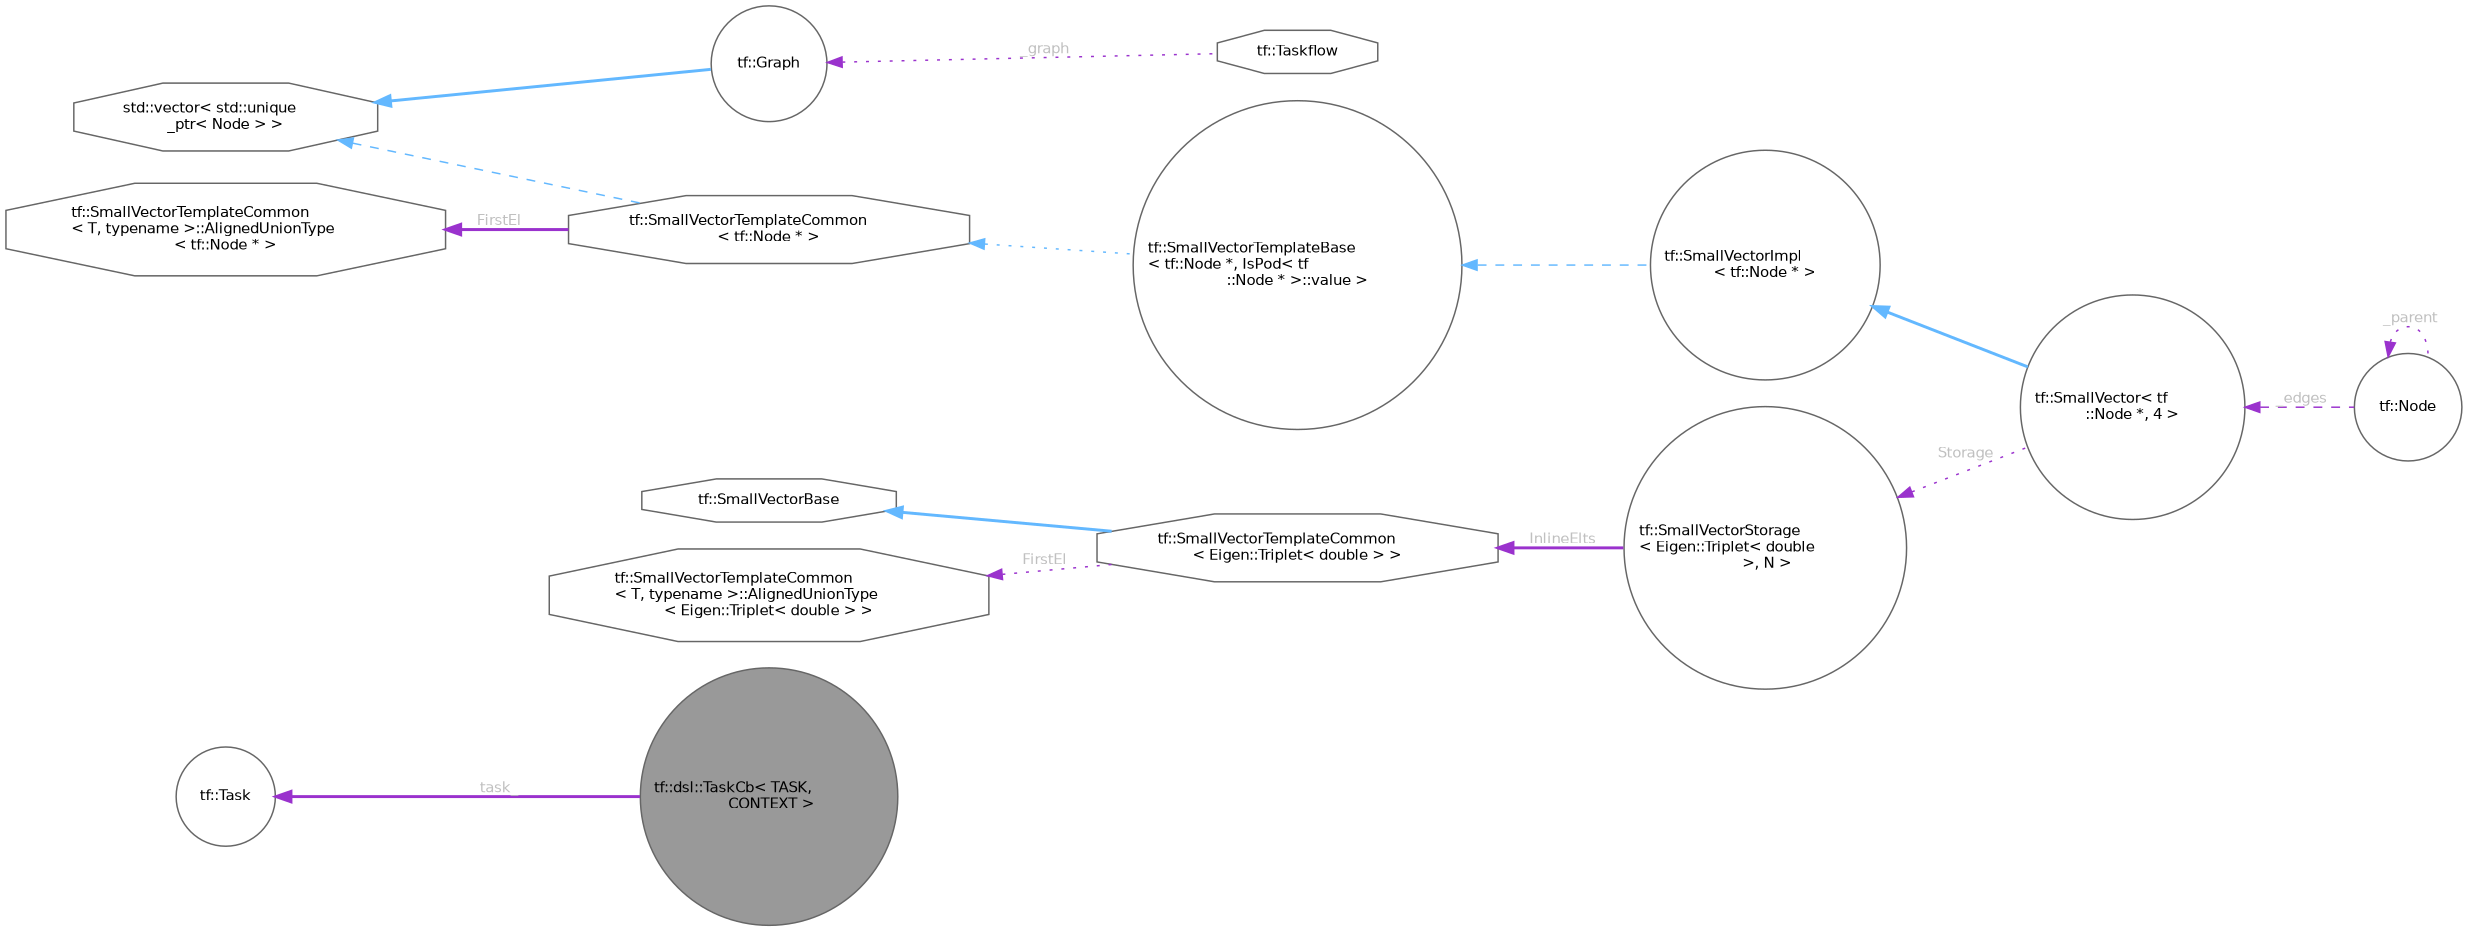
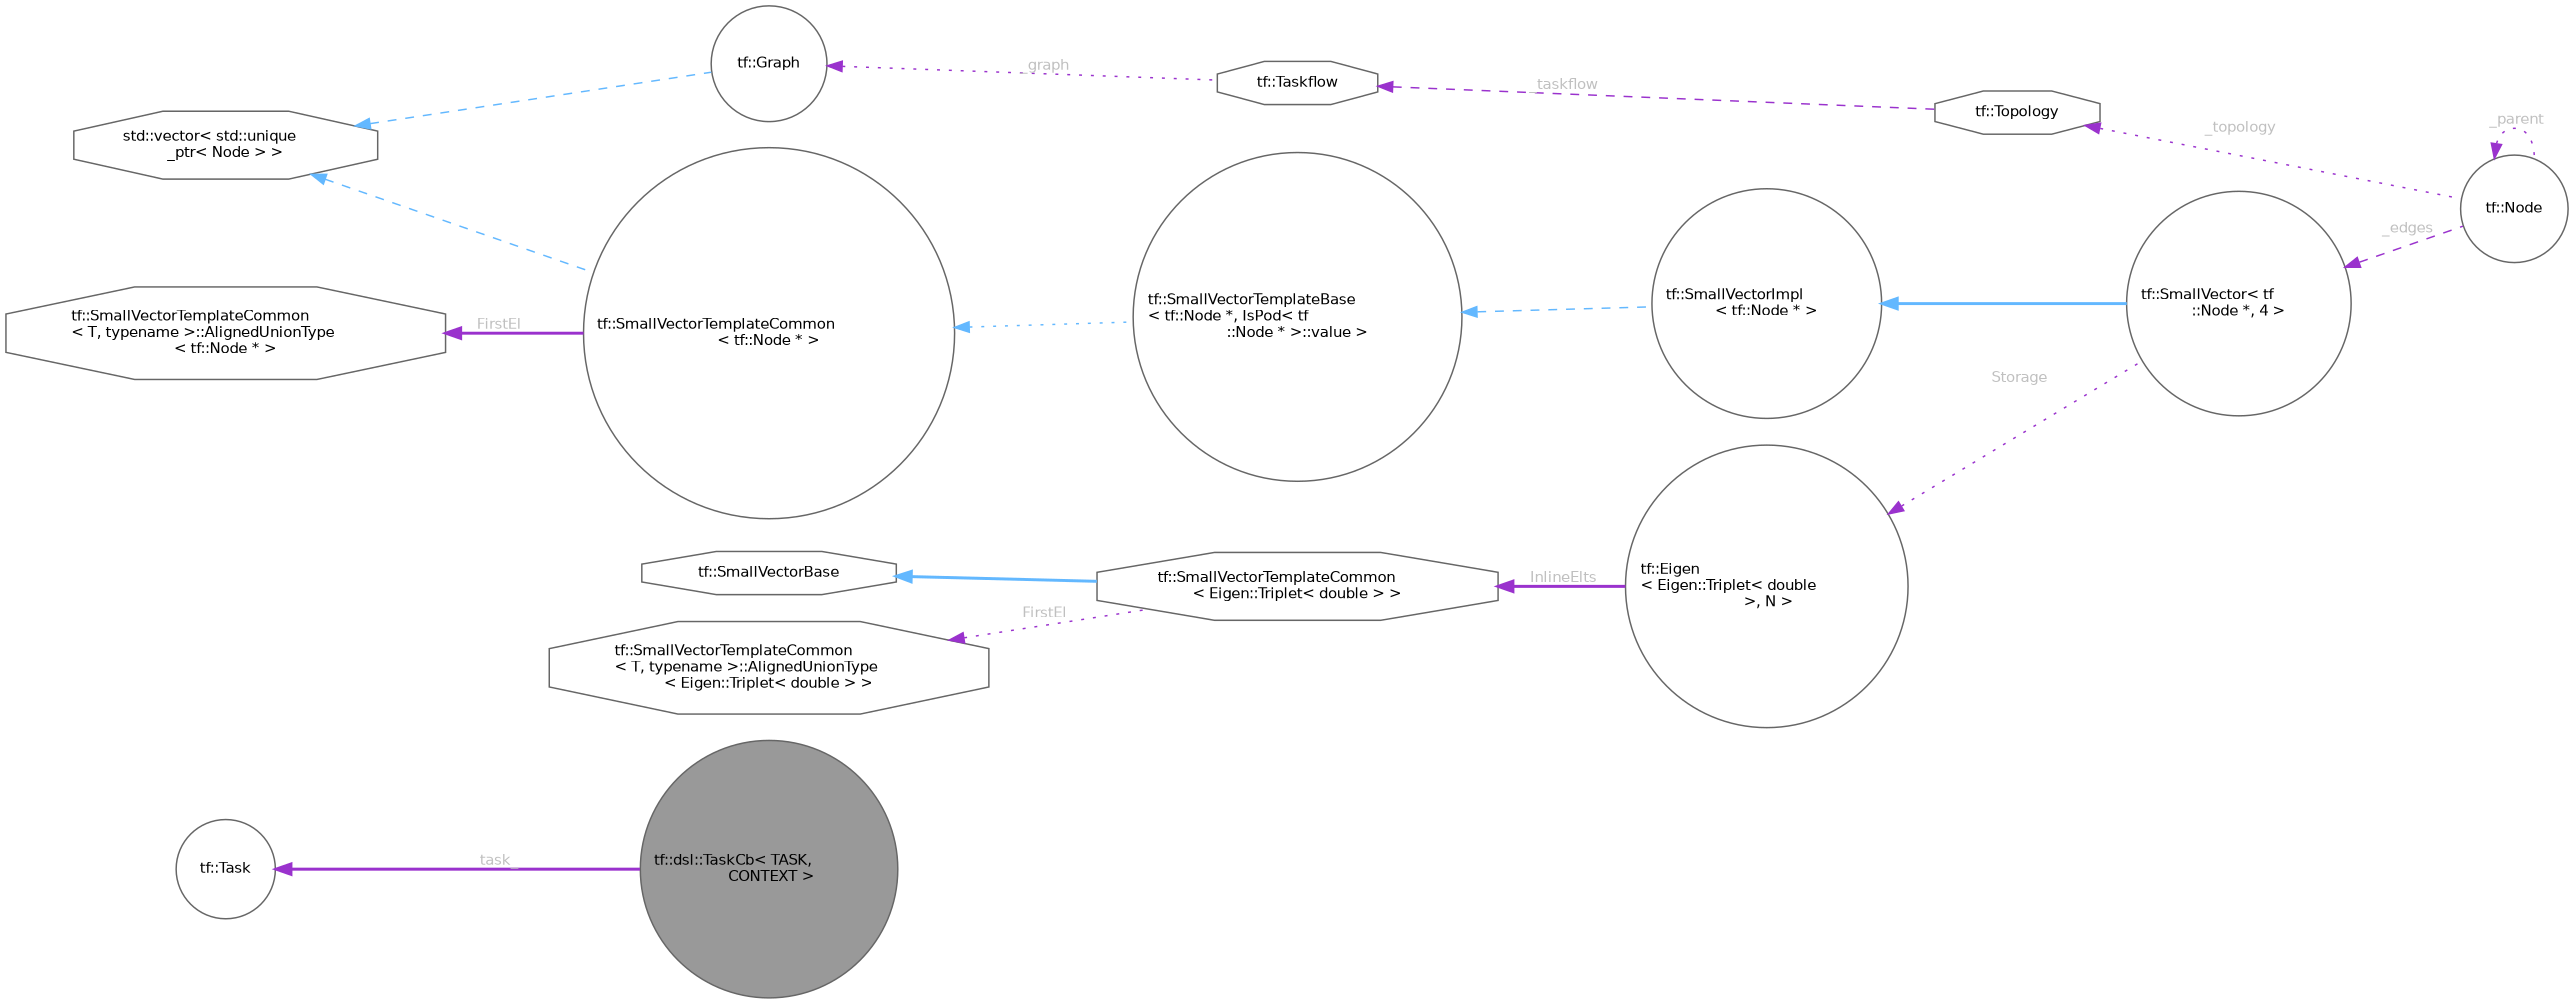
edge "tf::Graph" -> "std::vector< std::unique _ptr< Node > >": style bold -> dashed
node "tf::Topology": added
node "tf::SmallVectorTemplateCommon < tf::Node * >": shape octagon -> circle
node "tf::SmallVectorStorage < Eigen::Triplet< double >, N >": label "tf::SmallVectorStorage < Eigen::Triplet< double >, N >" -> "tf::Eigen < Eigen::Triplet< double >, N >"
